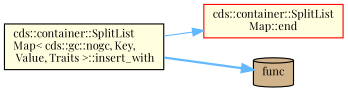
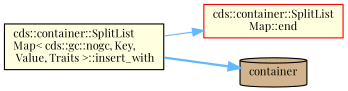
node "func": label "func" -> "container"
